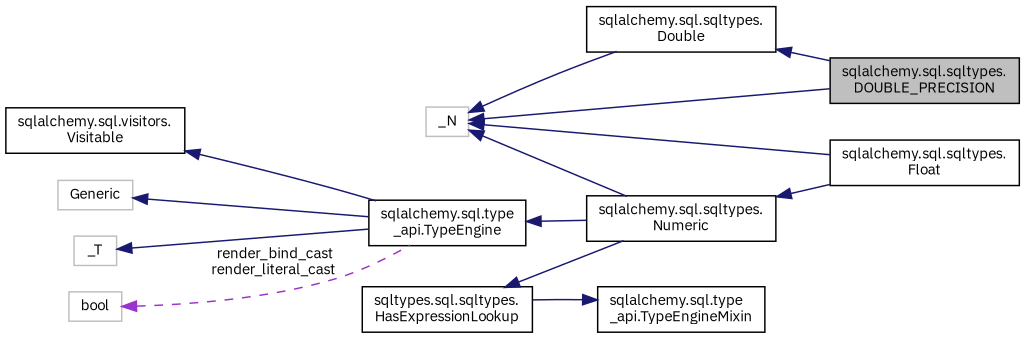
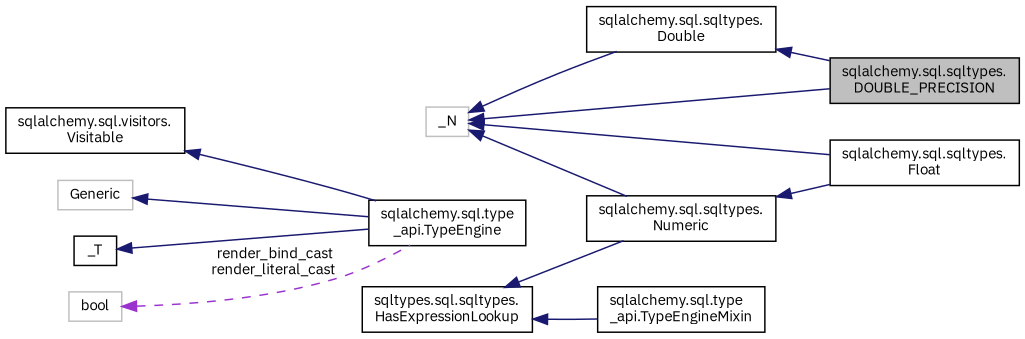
edge "sqlalchemy.sql.sqltypes. Numeric" -> "sqlalchemy.sql.type _api.TypeEngine": removed
node "_T": color grey75 -> black
edge "sqltypes.sql.sqltypes. HasExpressionLookup" -> "sqlalchemy.sql.type _api.TypeEngineMixin": reversed
